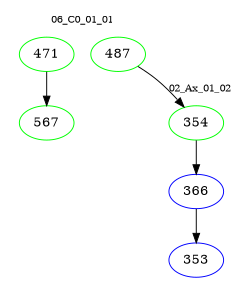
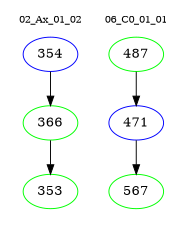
node "471": color green -> blue
edge "487" -> "354": now "487" -> "471"
node "354": color green -> blue
node "366": color blue -> green
node "353": color blue -> green
